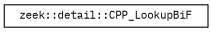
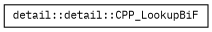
node "zeek::detail::CPP_LookupBiF": label "zeek::detail::CPP_LookupBiF" -> "detail::detail::CPP_LookupBiF"
